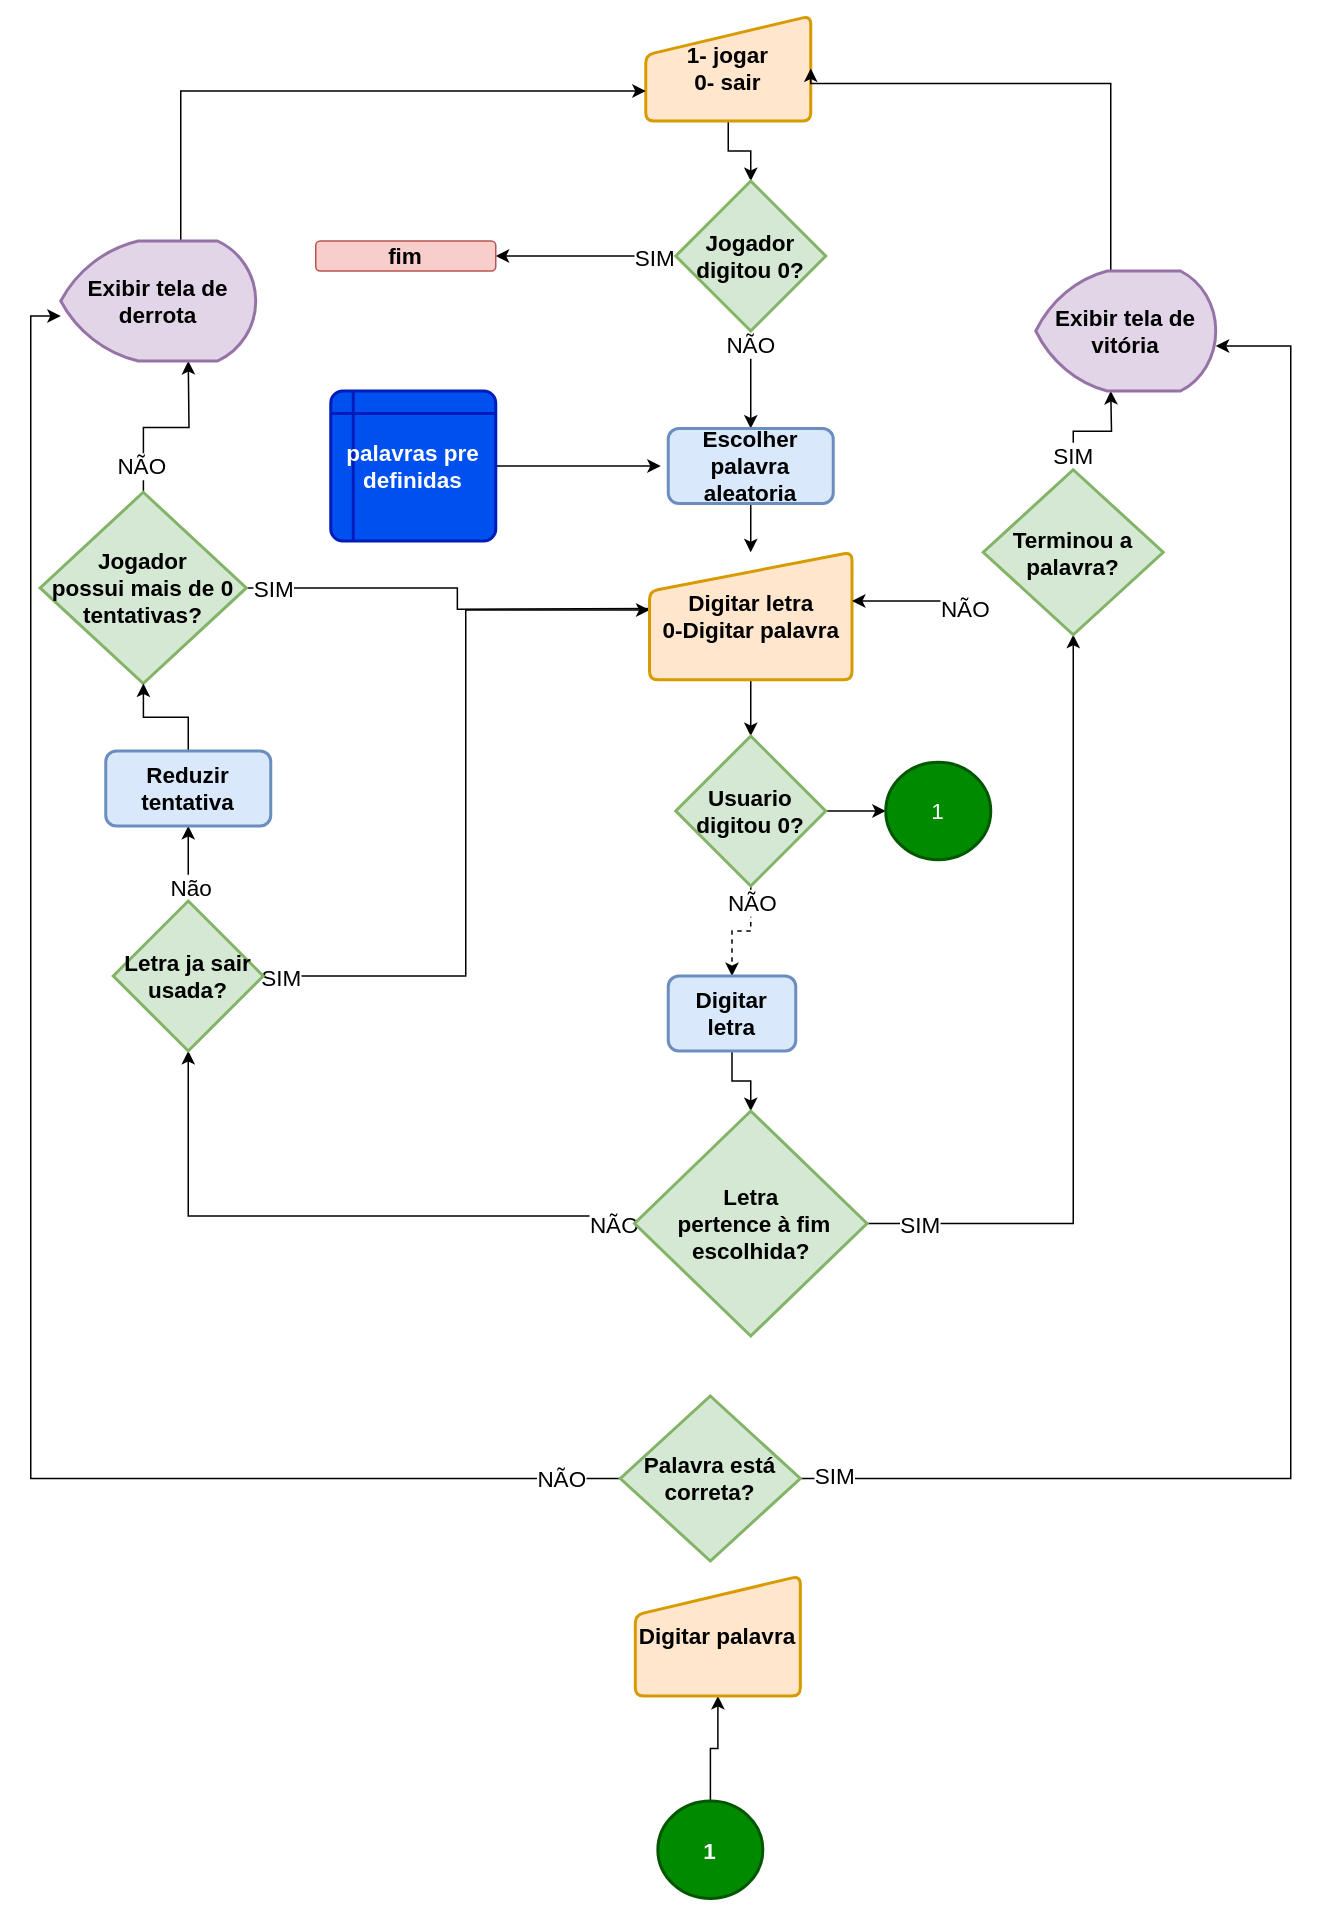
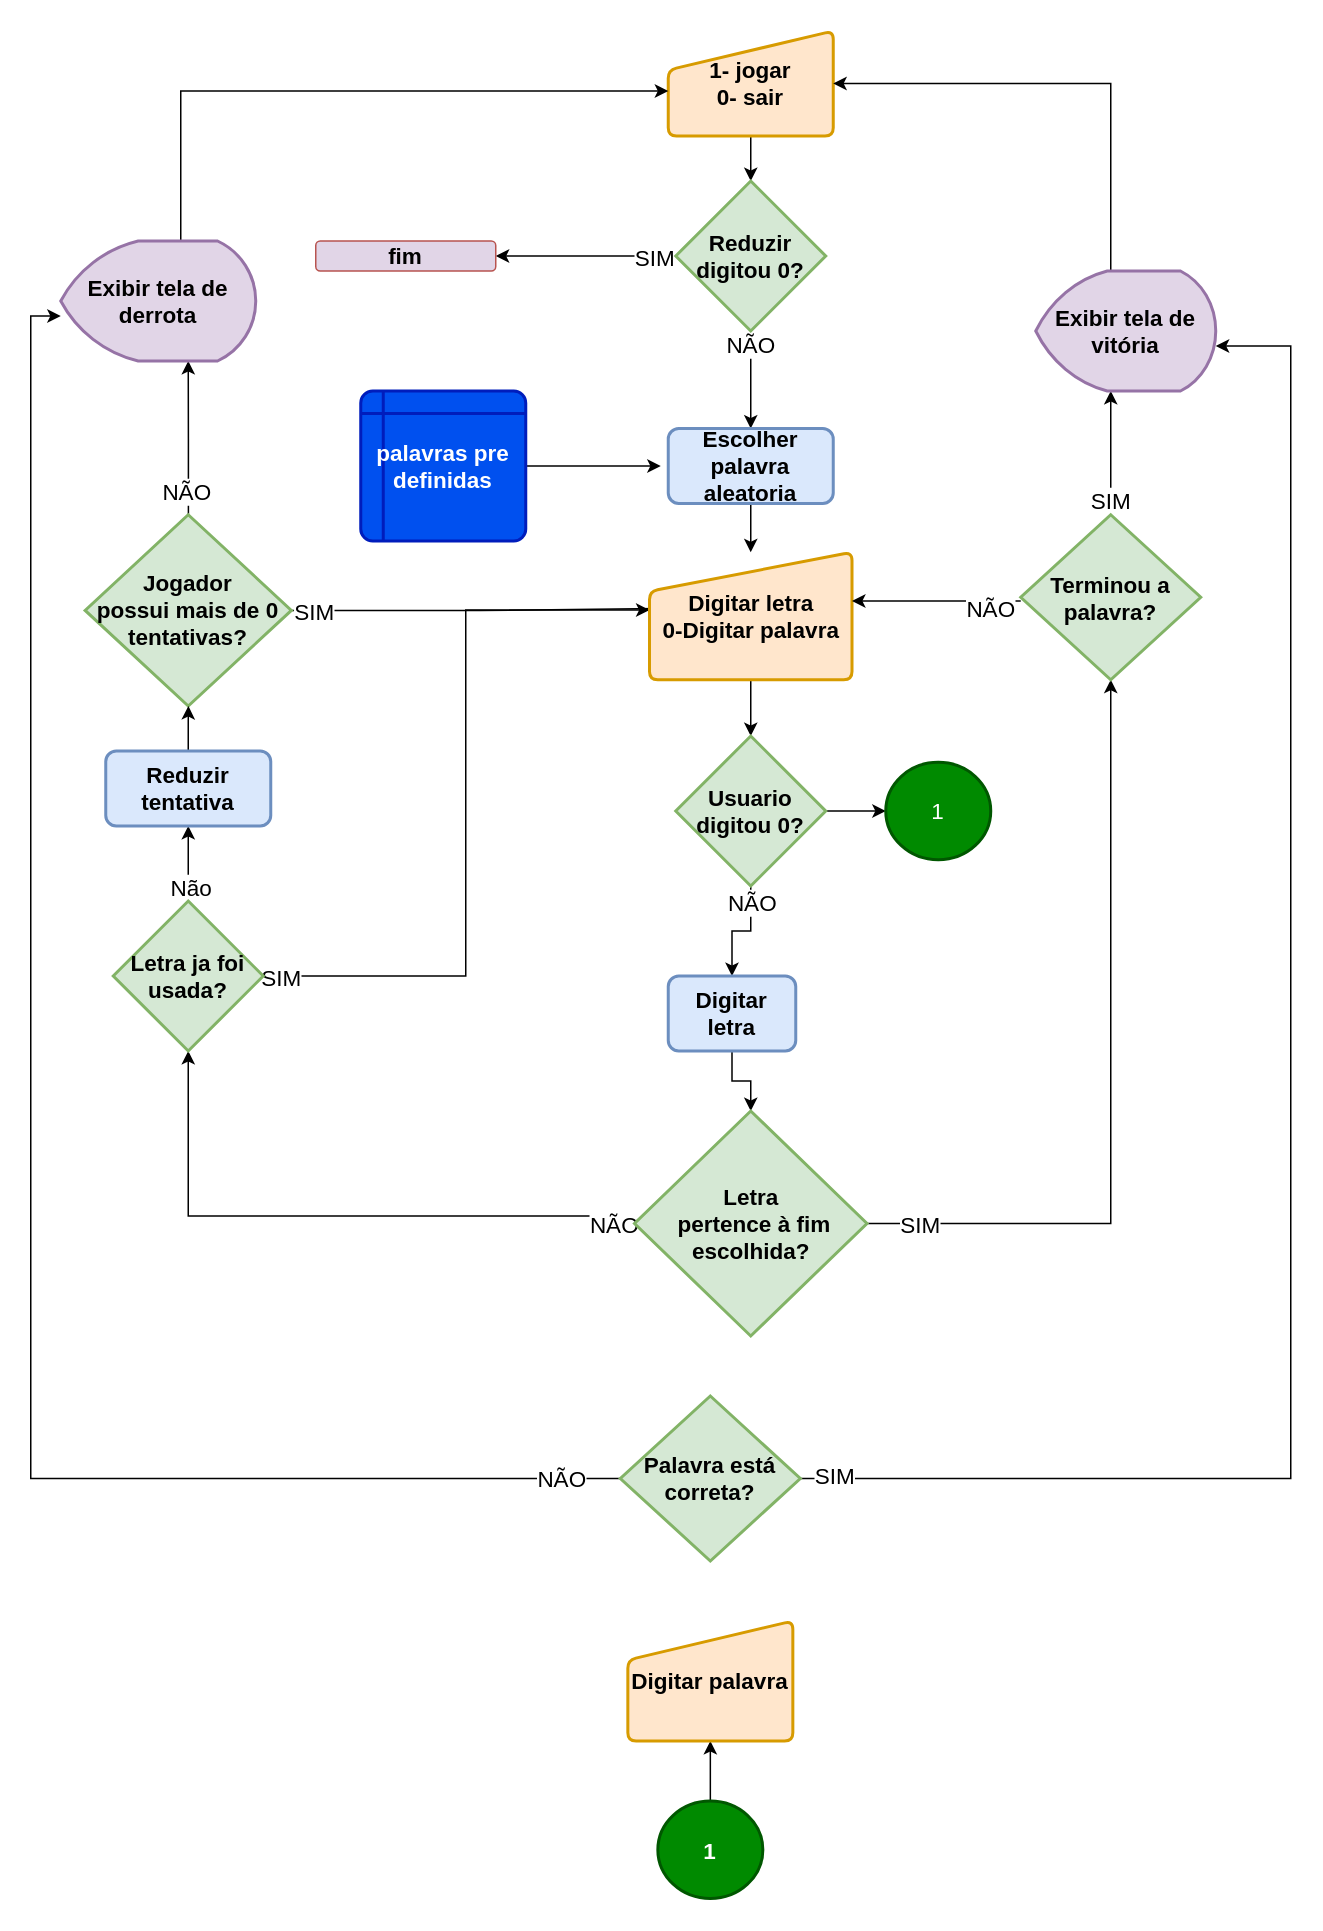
node "1- jogar0- sair": moved (728, 68) -> (751, 83)
node "fim": fillcolor #f8cecc -> #e1d5e7
node "Jogador digitou 0?": label "Jogador digitou 0?" -> "Reduzir digitou 0?"
node "palavras pre definidas": moved (413, 466) -> (443, 466)
node "Terminou a palavra?": moved (1073, 552) -> (1111, 597)
node "Jogador possui mais de 0 tentativas?": moved (143, 588) -> (188, 610)
edge "Usuario digitou 0?" -> "Digitar letra": style dashed -> solid
node "Letra ja sair usada?": label "Letra ja sair usada?" -> "Letra ja foi usada?"
node "Digitar palavra": moved (718, 1636) -> (710, 1681)
